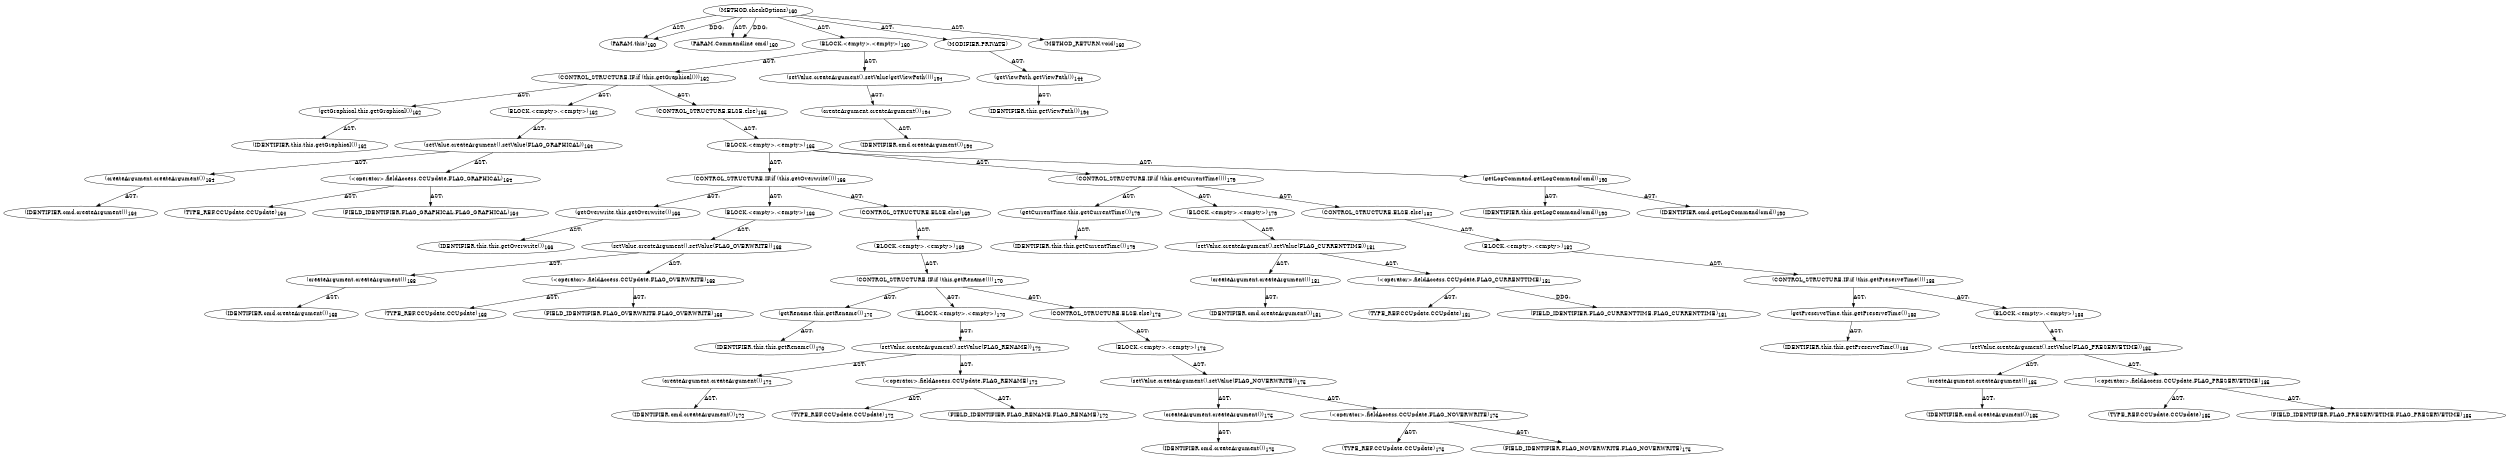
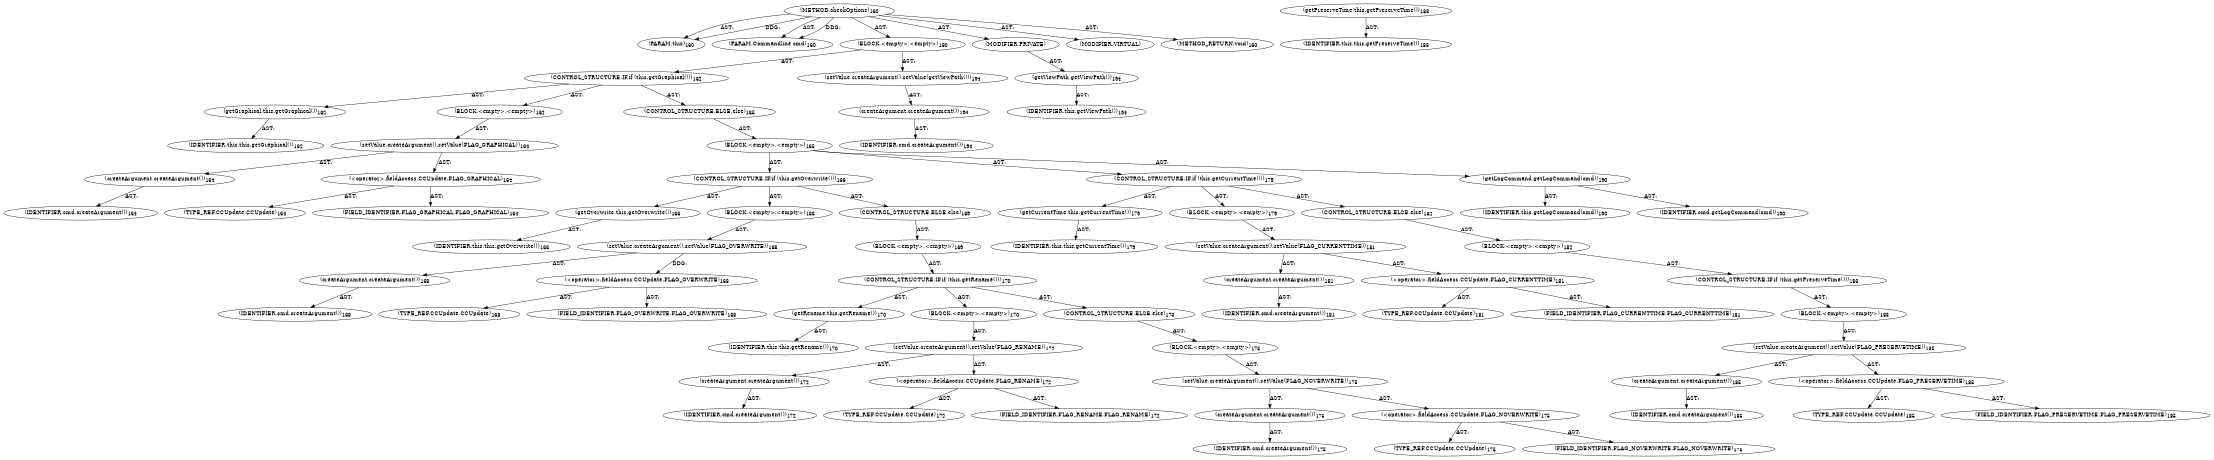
node "(MODIFIER,VIRTUAL)": added
node "(getViewPath,getViewPath())": text "144" -> "194"
edge "(setValue,createArgument().setValue(FLAG_OVERWRITE))" -> "(<operator>.fieldAccess,CCUpdate.FLAG_OVERWRITE)": label "AST: " -> "DDG: "
edge "(CONTROL_STRUCTURE,IF,if (this.getPreserveTime()))" -> "(getPreserveTime,this.getPreserveTime())": removed, label "AST:"
edge "(<operator>.fieldAccess,CCUpdate.FLAG_CURRENTTIME)" -> "(FIELD_IDENTIFIER,FLAG_CURRENTTIME,FLAG_CURRENTTIME)": label "DDG: " -> "AST: "
